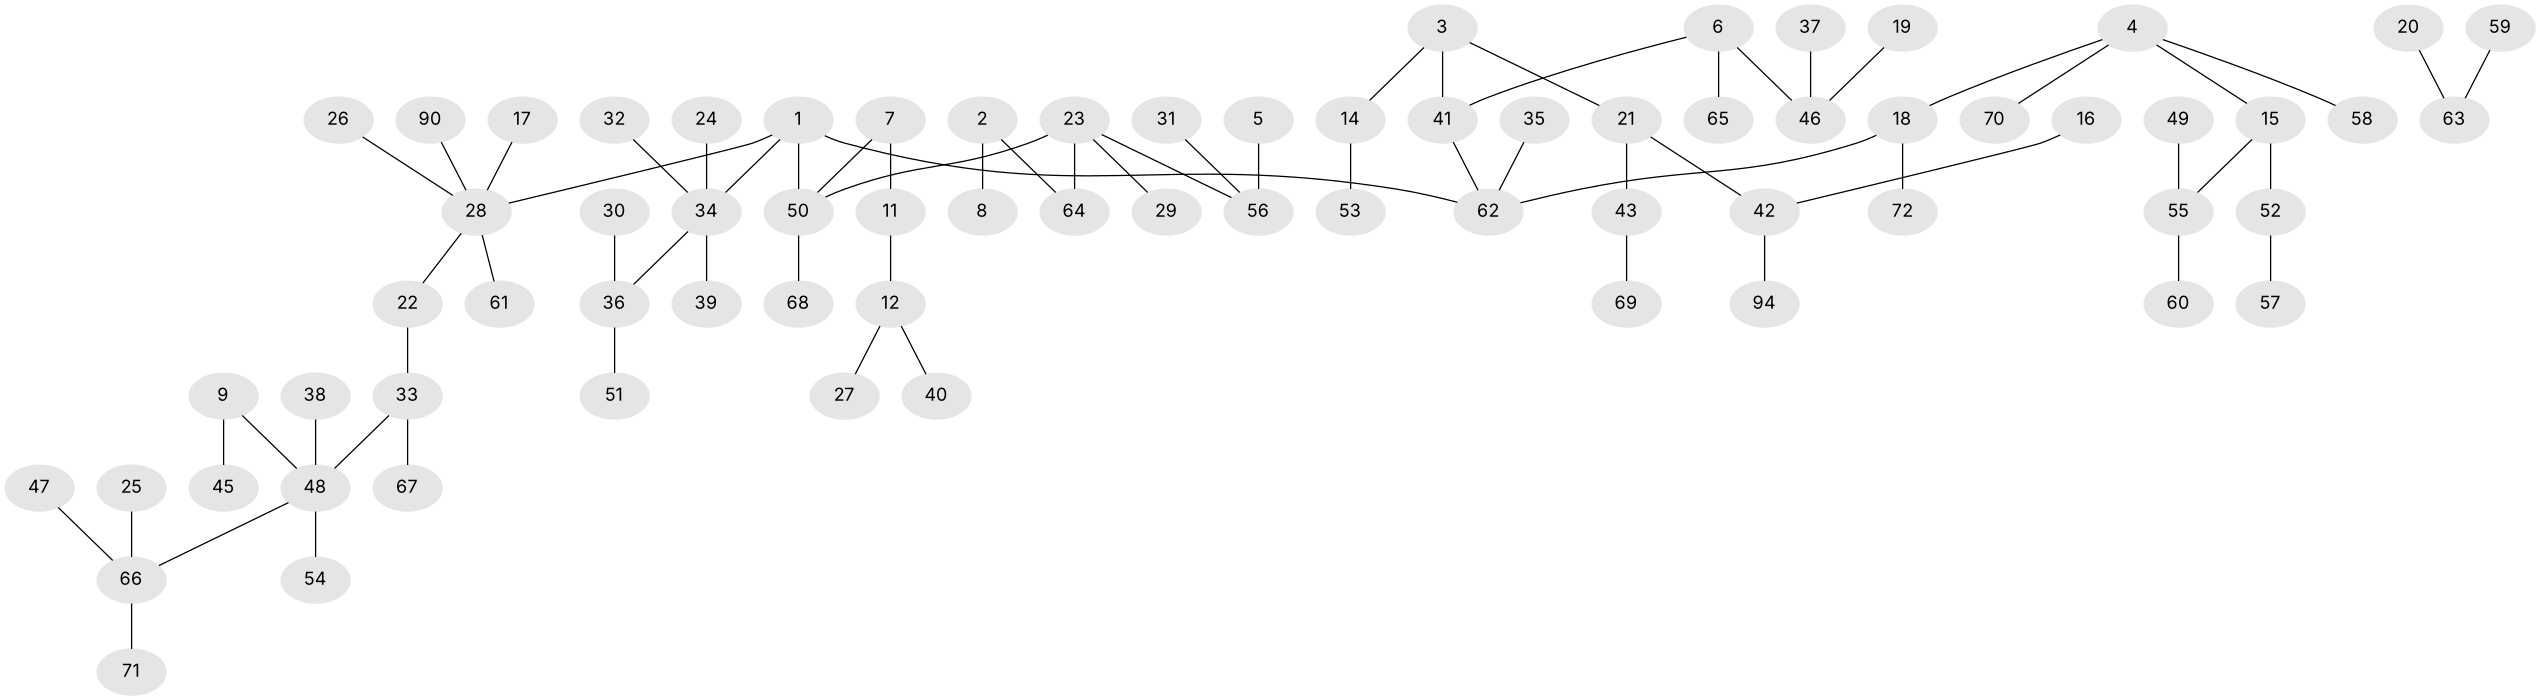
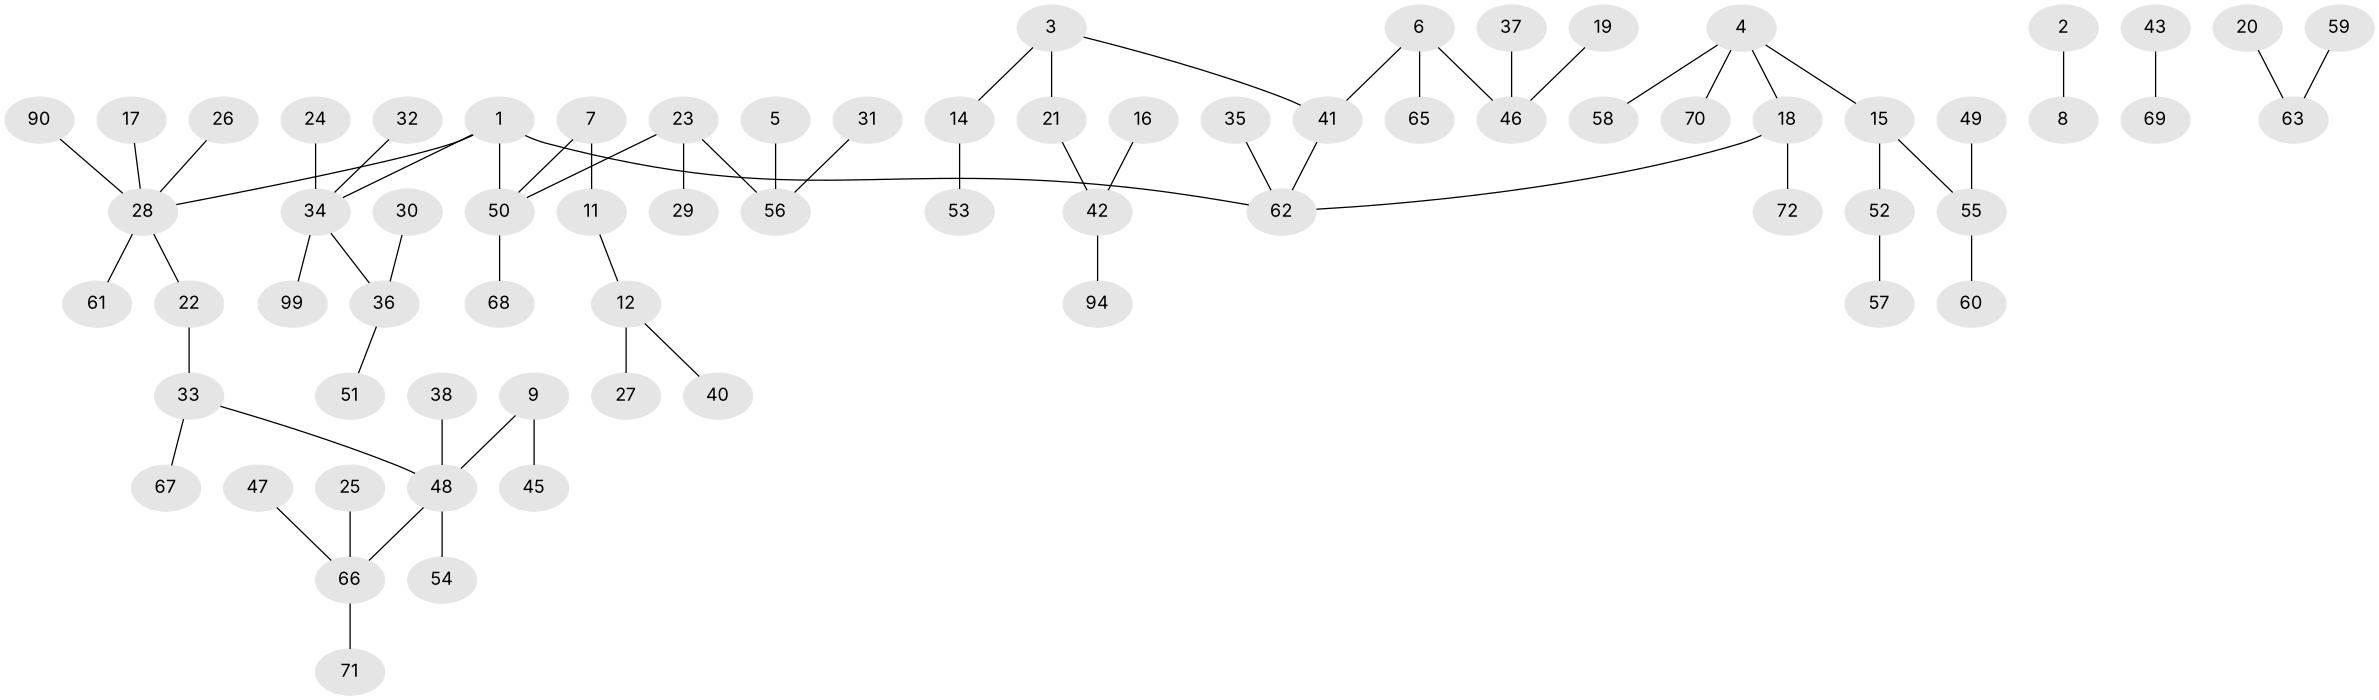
edge "21" -- "43": removed
node "64": removed
node "39": label "39" -> "99"
